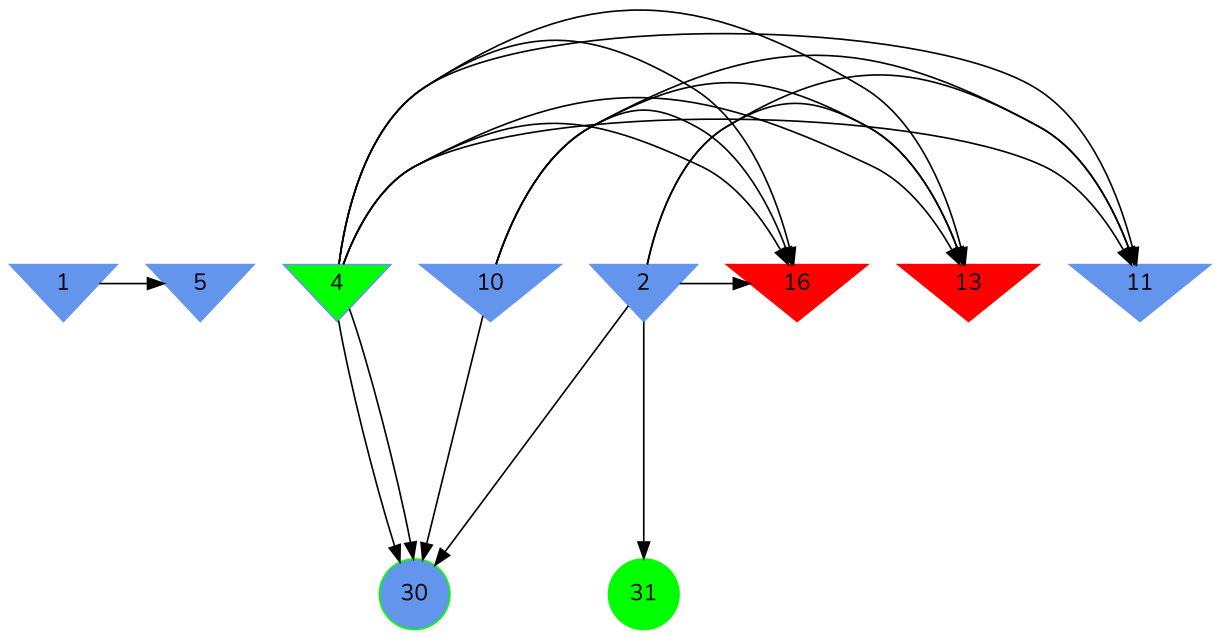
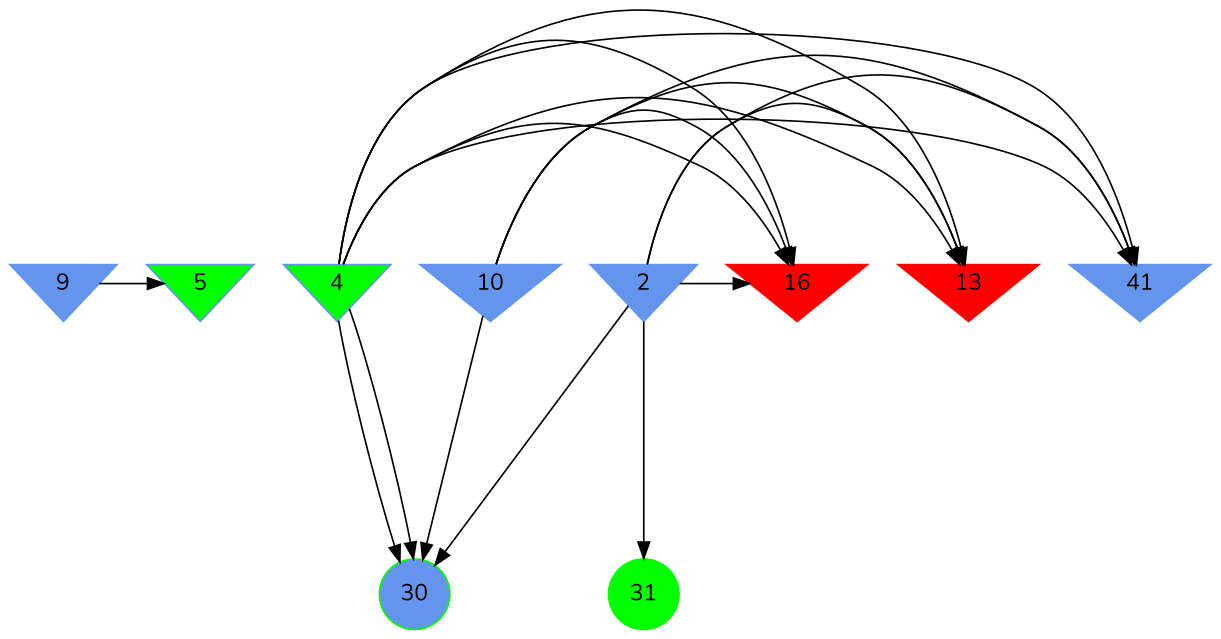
node "1": label "1" -> "9"
node "5": fillcolor cornflowerblue -> green
node "11": label "11" -> "41"
